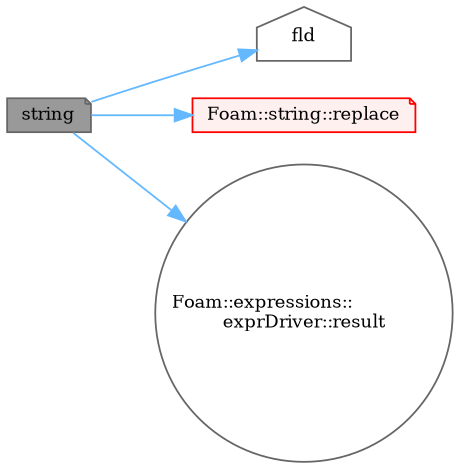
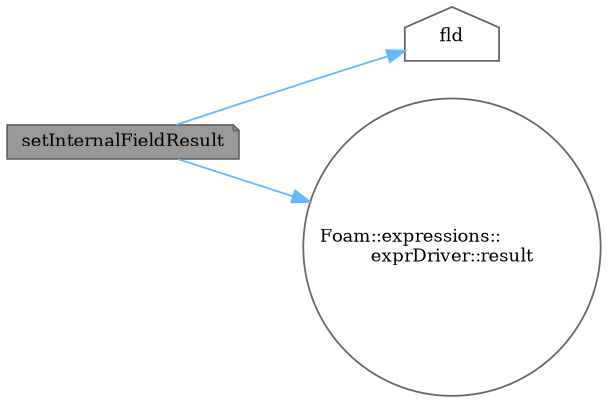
node "string": label "string" -> "setInternalFieldResult"
node "Foam::string::replace": removed
